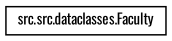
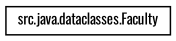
node "src.src.dataclasses.Faculty": label "src.src.dataclasses.Faculty" -> "src.java.dataclasses.Faculty"
